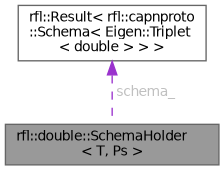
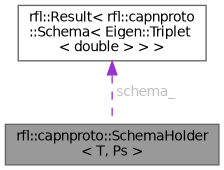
node "rfl::double::SchemaHolder < T, Ps >": label "rfl::double::SchemaHolder < T, Ps >" -> "rfl::capnproto::SchemaHolder < T, Ps >"
